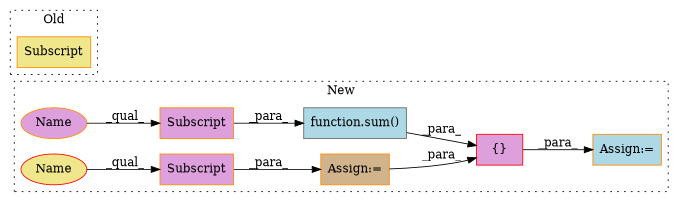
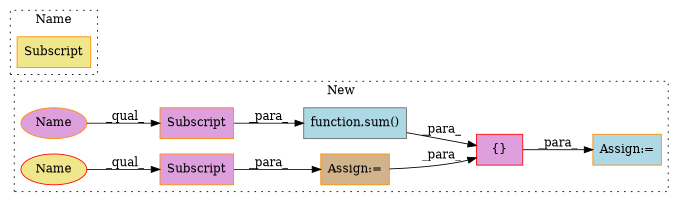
cluster "Old": label "Old" -> "Name"
